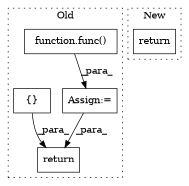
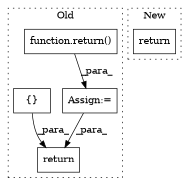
node "function.func()": label "function.func()" -> "function.return()"
